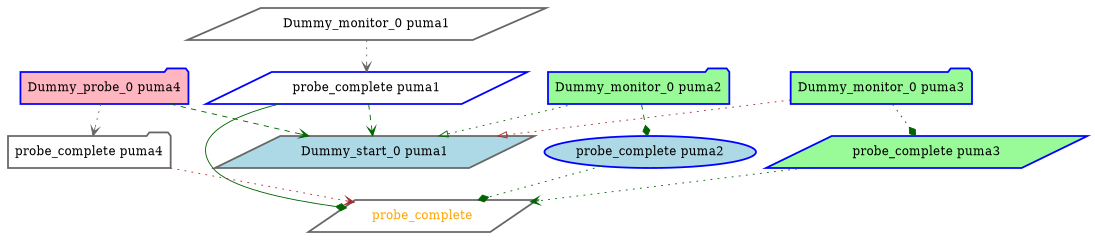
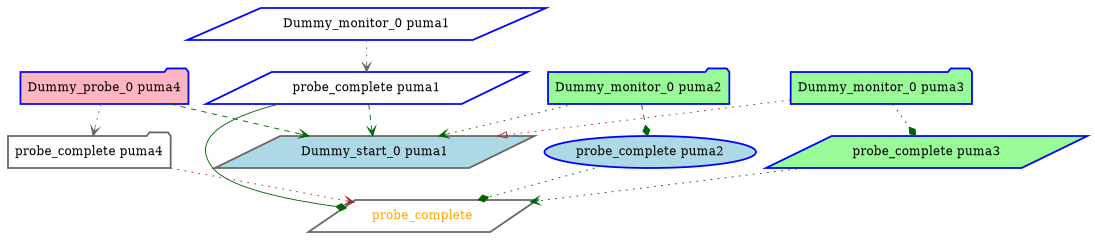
node "Dummy_monitor_0 puma1": color gray40 -> blue
edge "Dummy_monitor_0 puma2" -> "Dummy_start_0 puma1": arrowhead onormal -> vee
